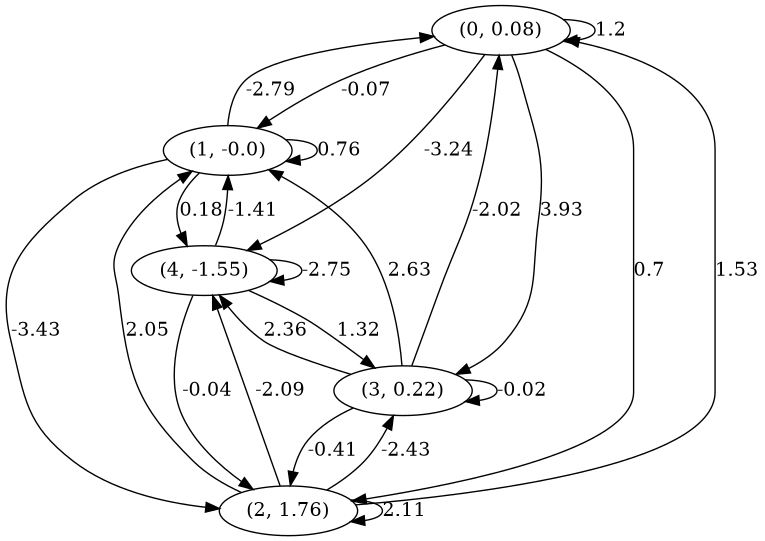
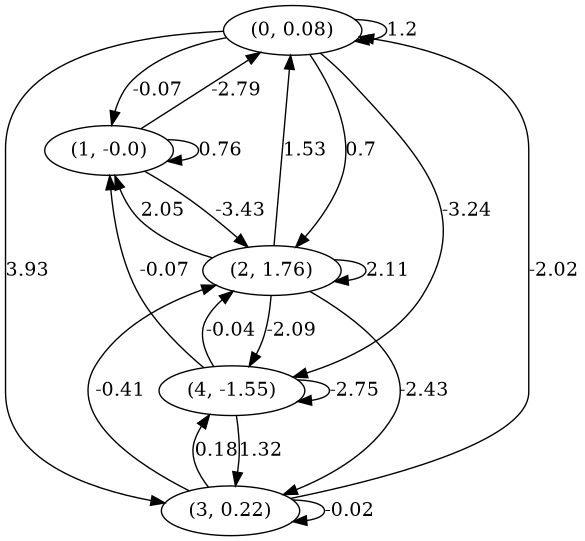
edge "(1, -0.0)" -> "(4, -1.55)": removed, label "0.18"
edge "(4, -1.55)" -> "(1, -0.0)": label "-1.41" -> "-0.07"
edge "(3, 0.22)" -> "(1, -0.0)": removed, label "2.63"
edge "(3, 0.22)" -> "(4, -1.55)": label "2.36" -> "0.18"
